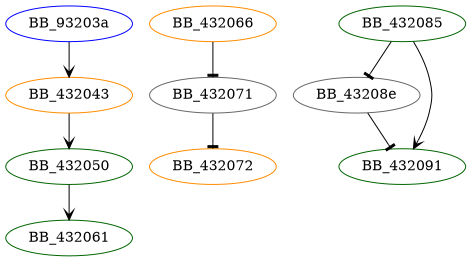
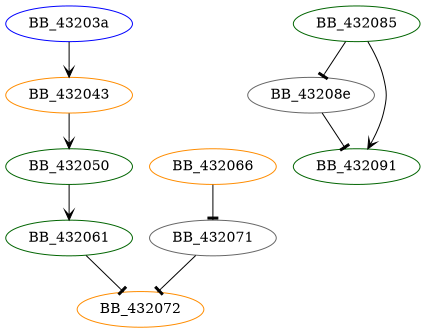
node "BB_93203a": label "BB_93203a" -> "BB_43203a"
edge "BB_432061" -> "BB_432072": added
